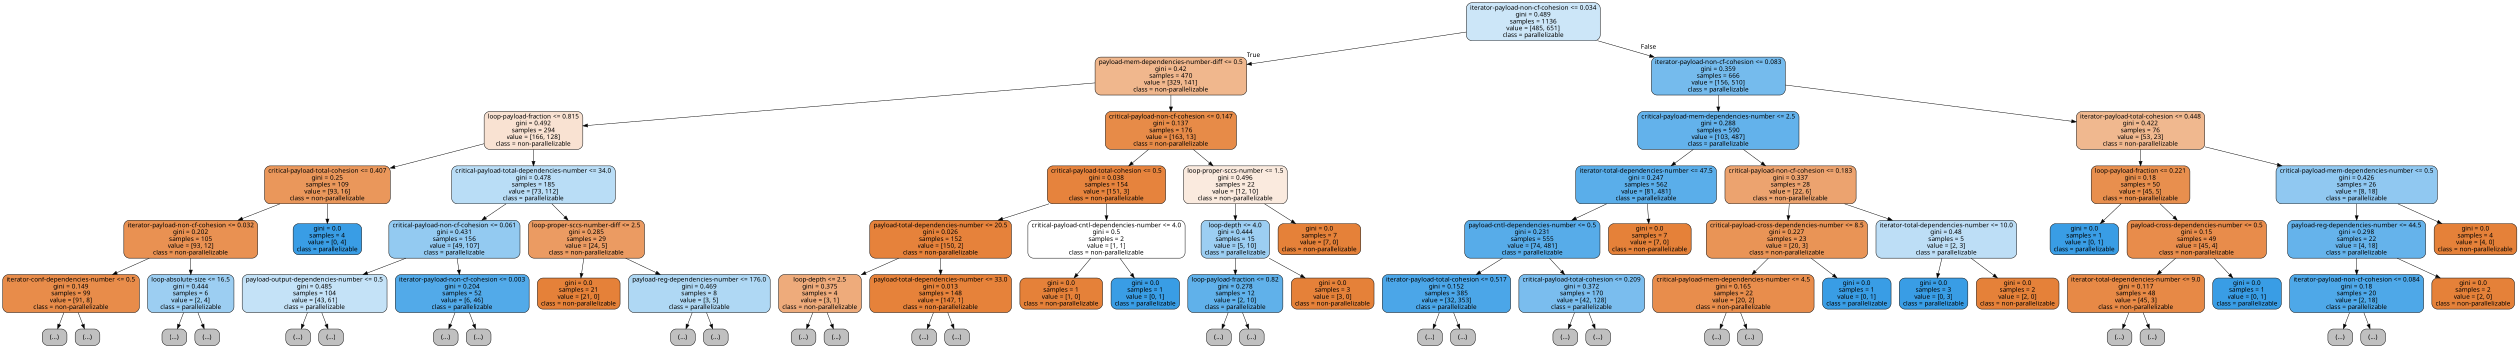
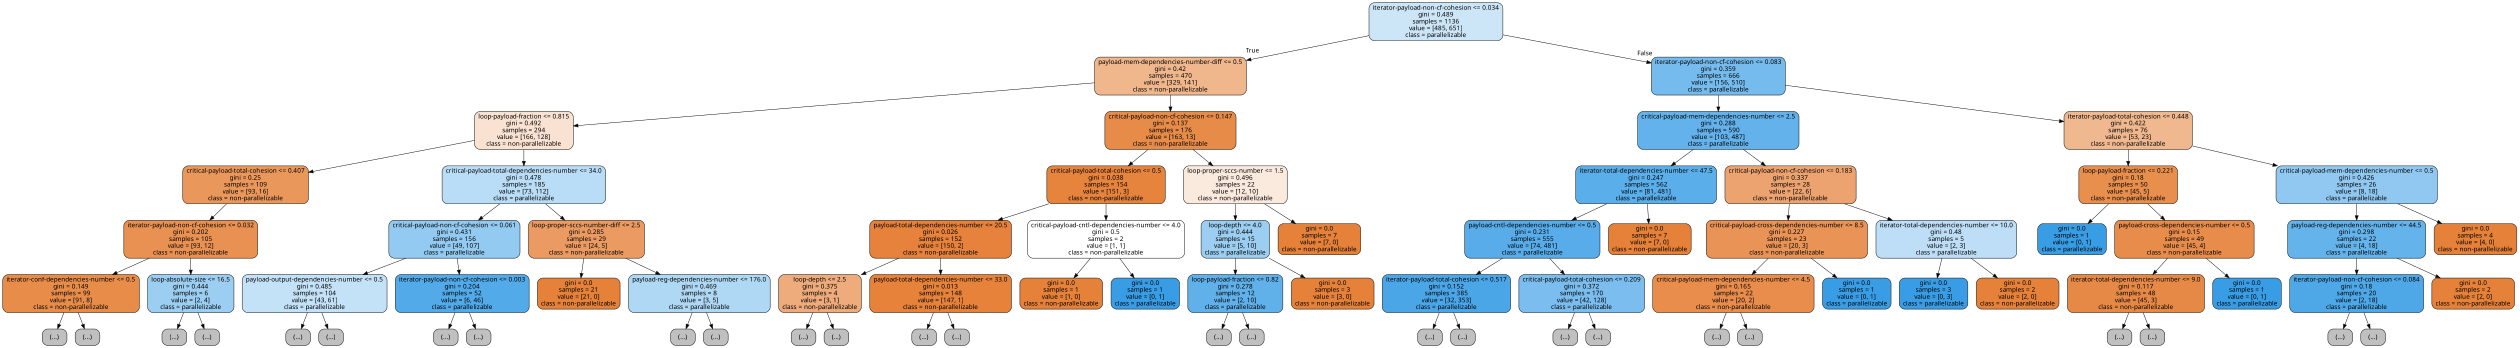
node "gini = 0.0 samples = 4 value = [0, 4] class = parallelizable": removed
